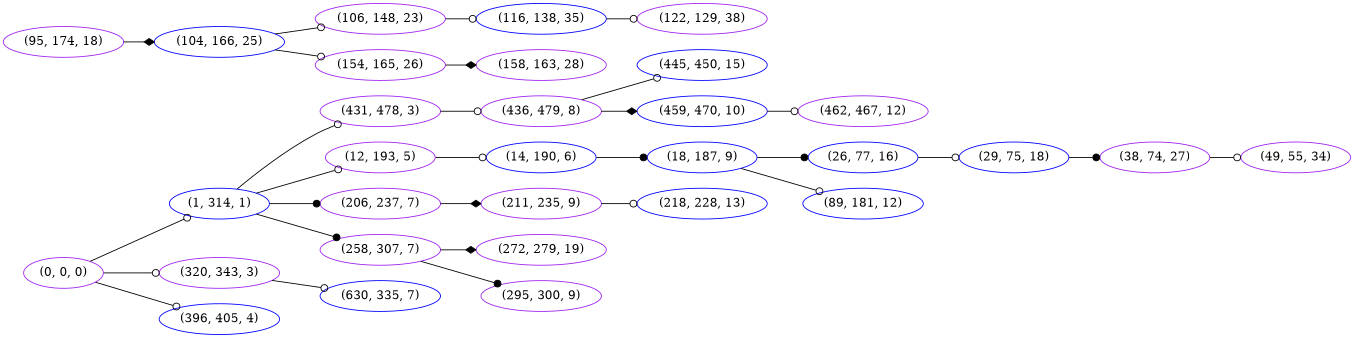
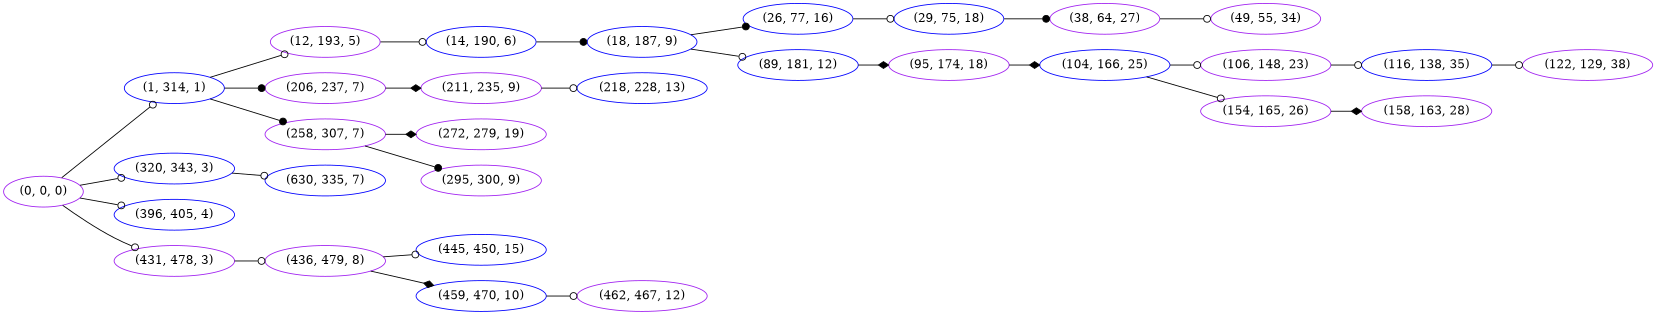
edge "(89, 181, 12)" -> "(95, 174, 18)": added
edge "(1, 314, 1)" -> "(431, 478, 3)": now "(0, 0, 0)" -> "(431, 478, 3)"
node "(38, 74, 27)": label "(38, 74, 27)" -> "(38, 64, 27)"
node "(320, 343, 3)": color purple -> blue
